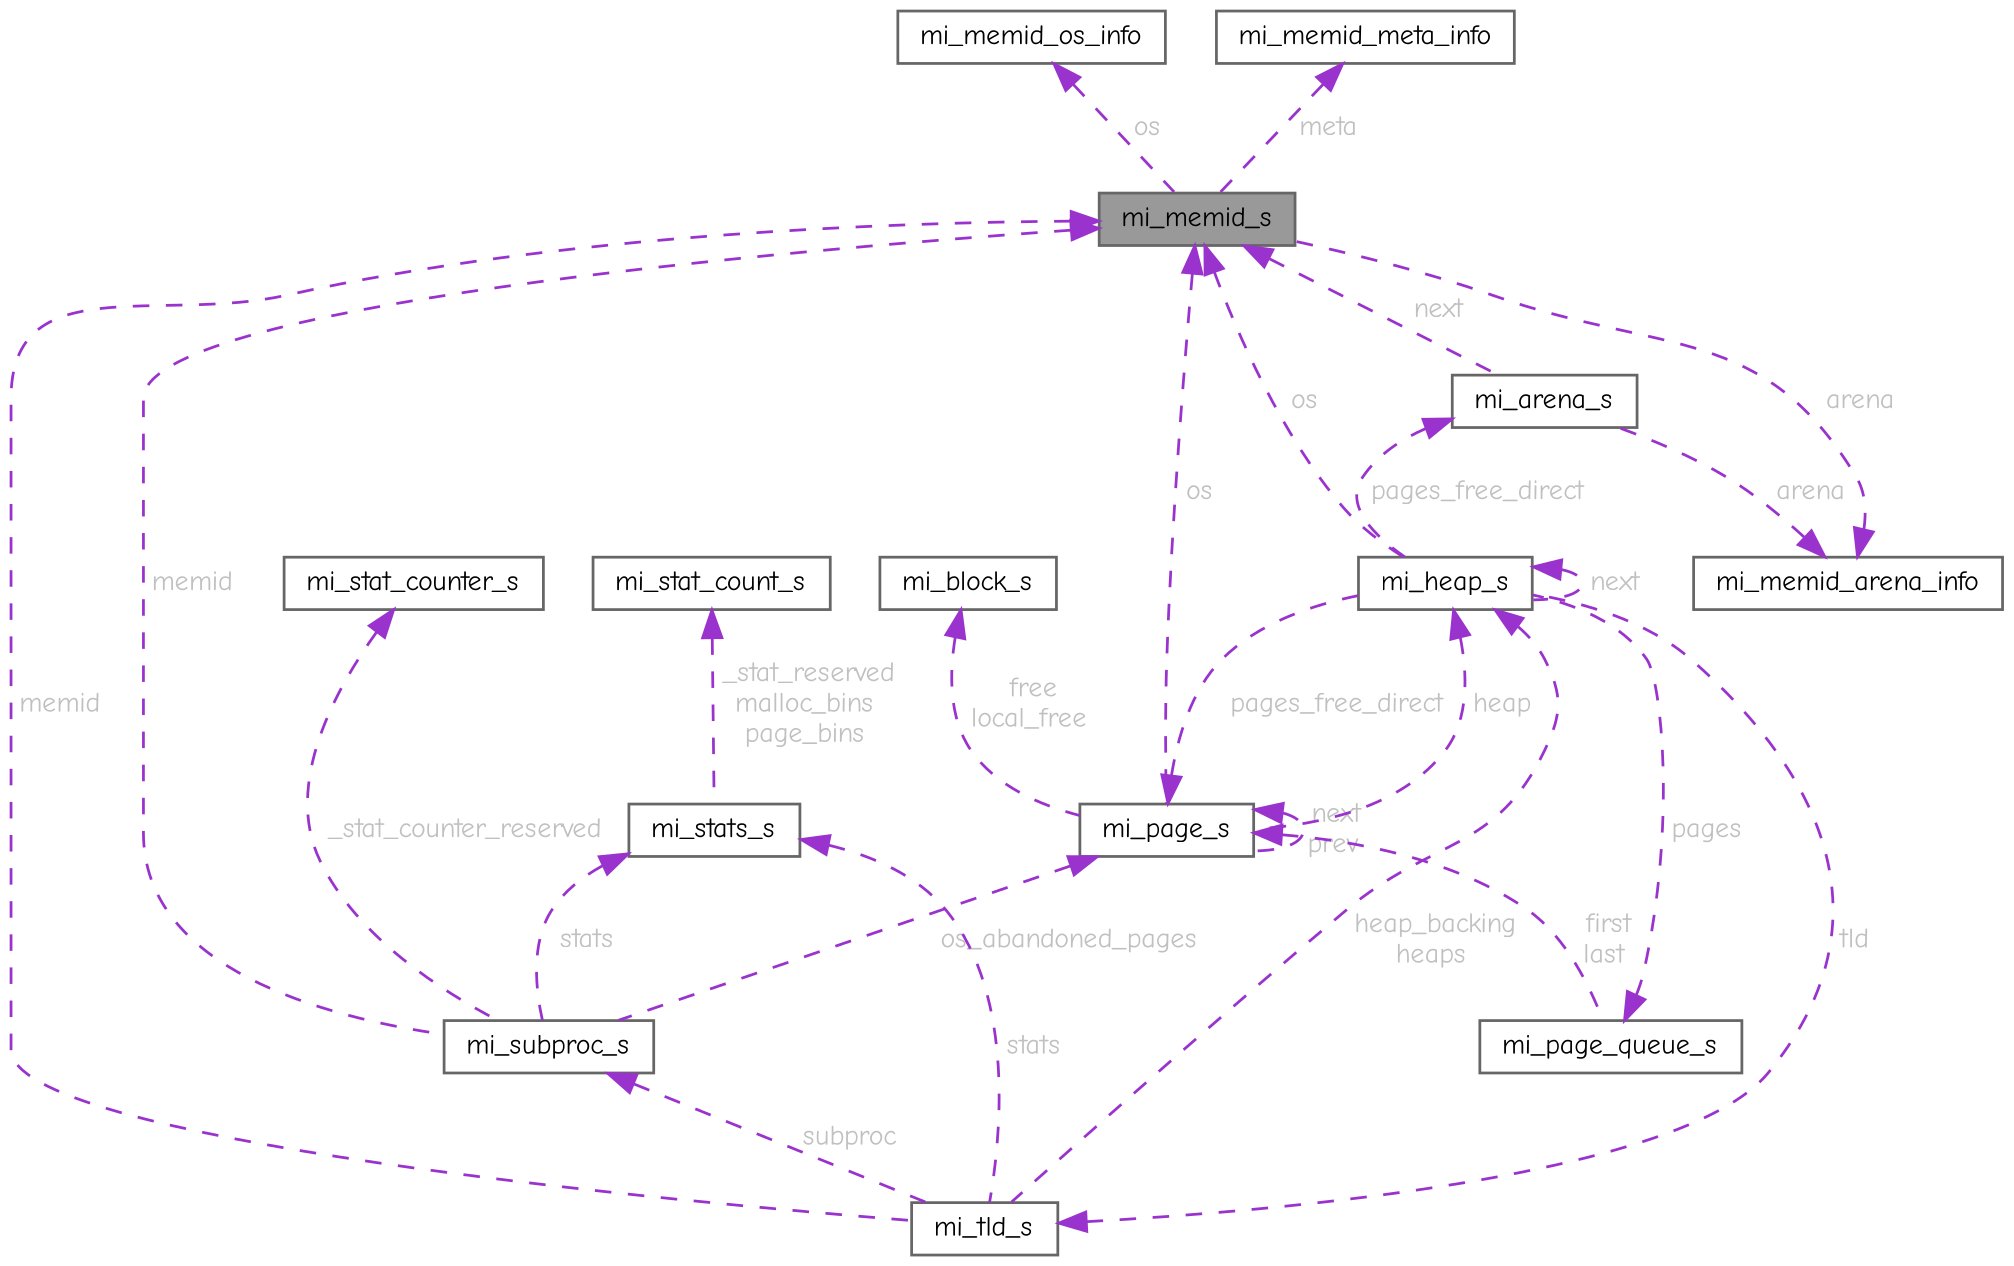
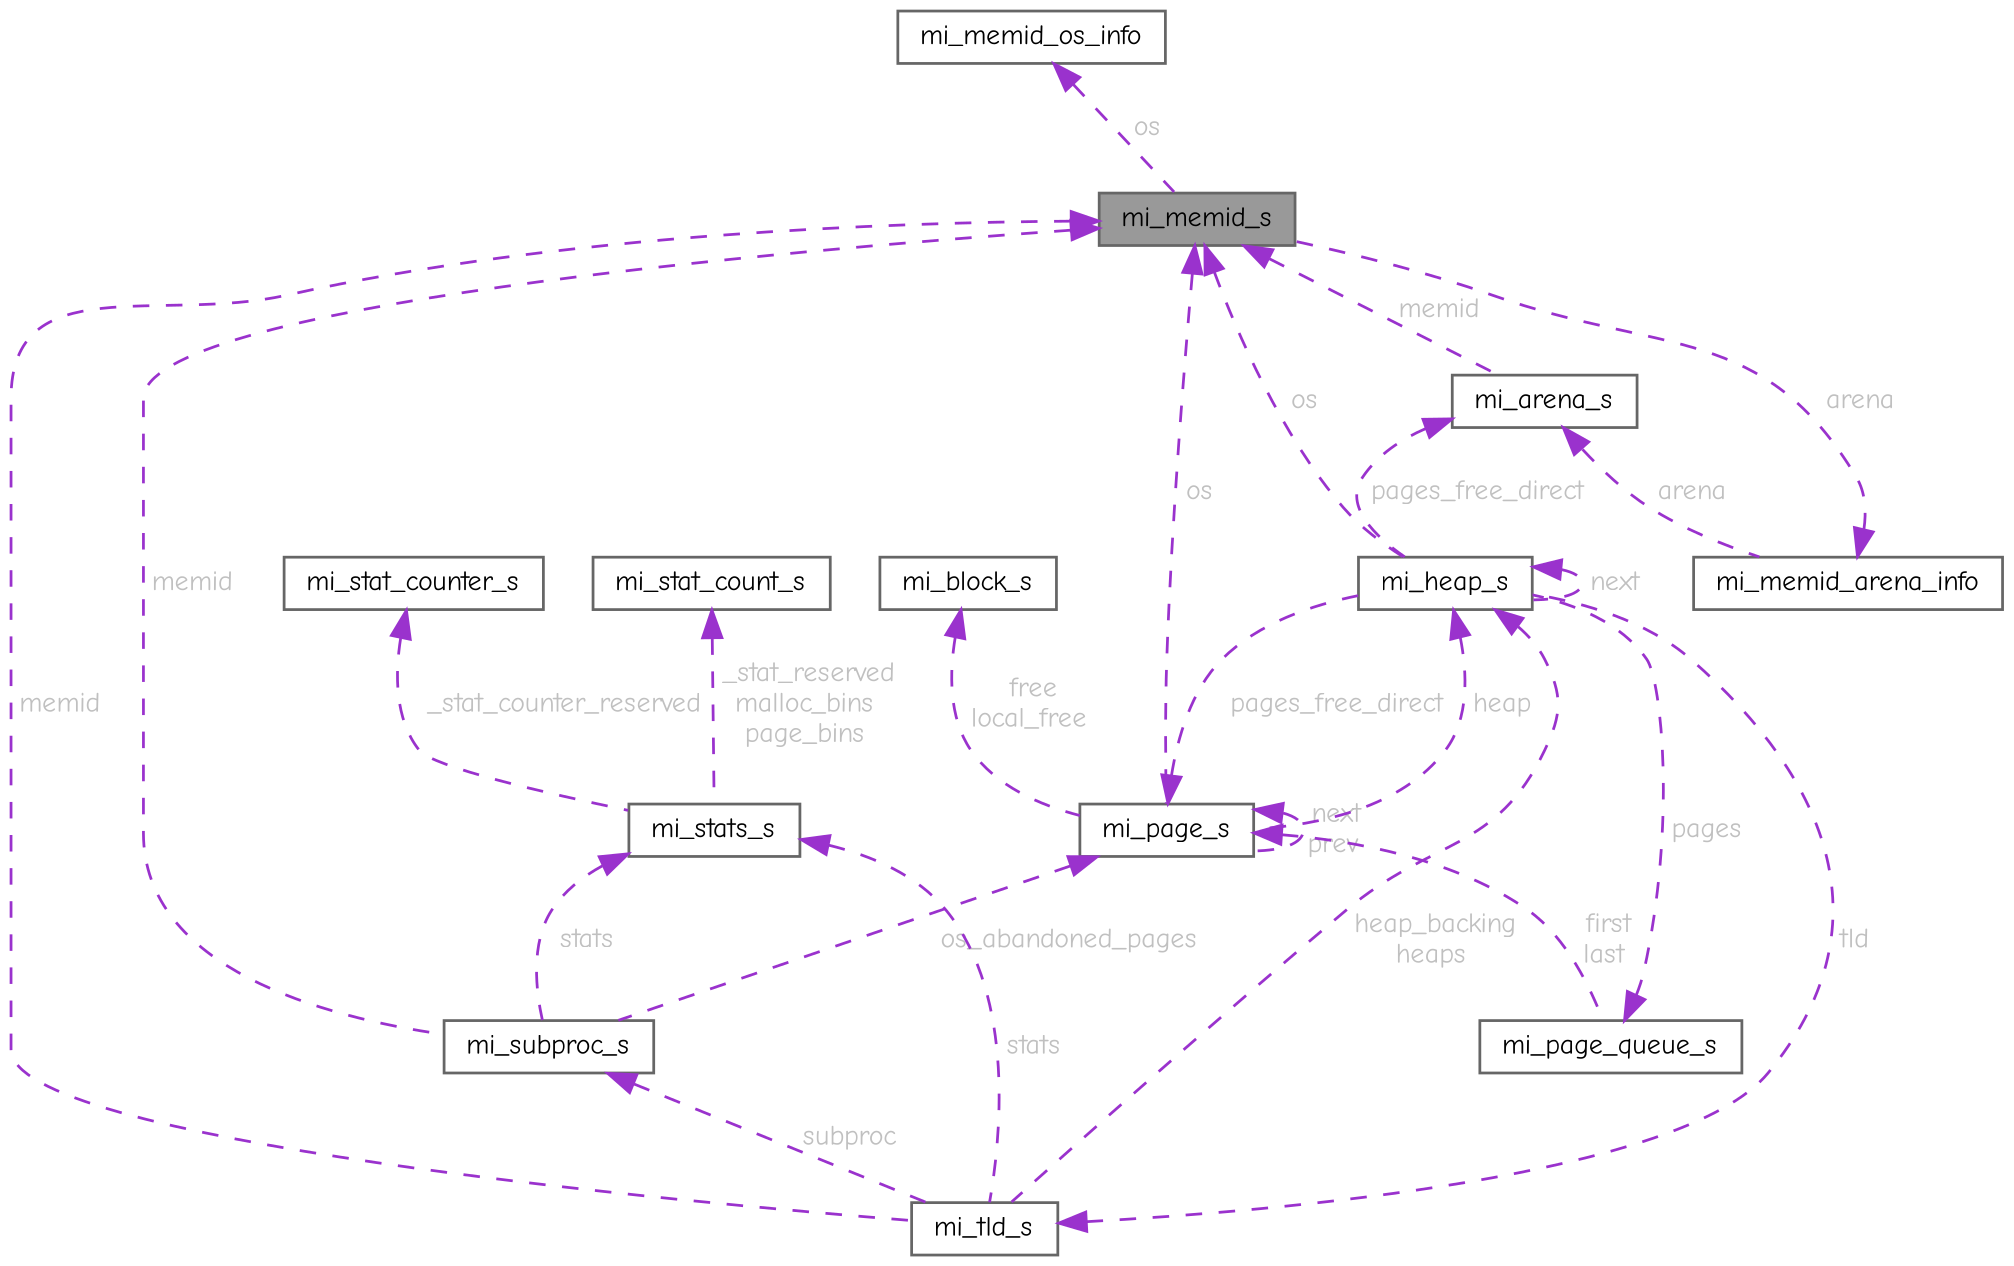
node "mi_memid_meta_info": removed
edge "mi_arena_s" -> "mi_memid_s": label " next" -> " memid"
edge "mi_arena_s" -> "mi_memid_arena_info": reversed
edge "mi_subproc_s" -> "mi_stat_counter_s": now "mi_stats_s" -> "mi_stat_counter_s"
